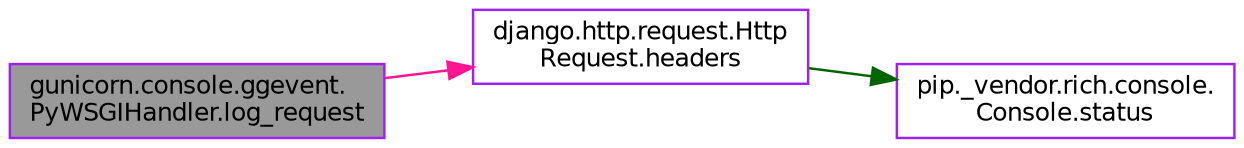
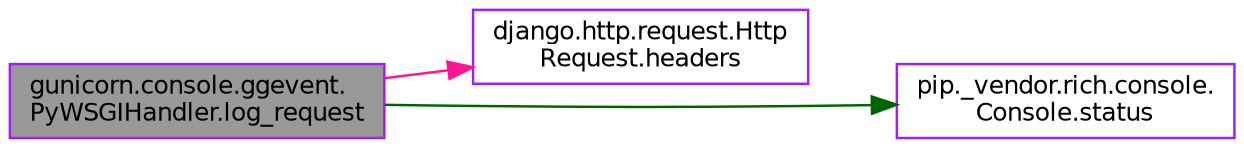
edge "django.http.request.Http Request.headers" -> "pip._vendor.rich.console. Console.status": now "gunicorn.console.ggevent. PyWSGIHandler.log_request" -> "pip._vendor.rich.console. Console.status"
